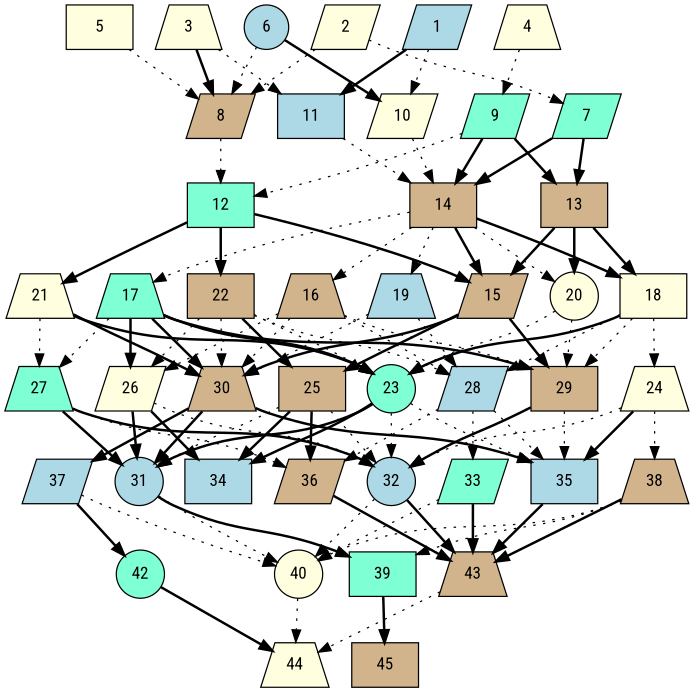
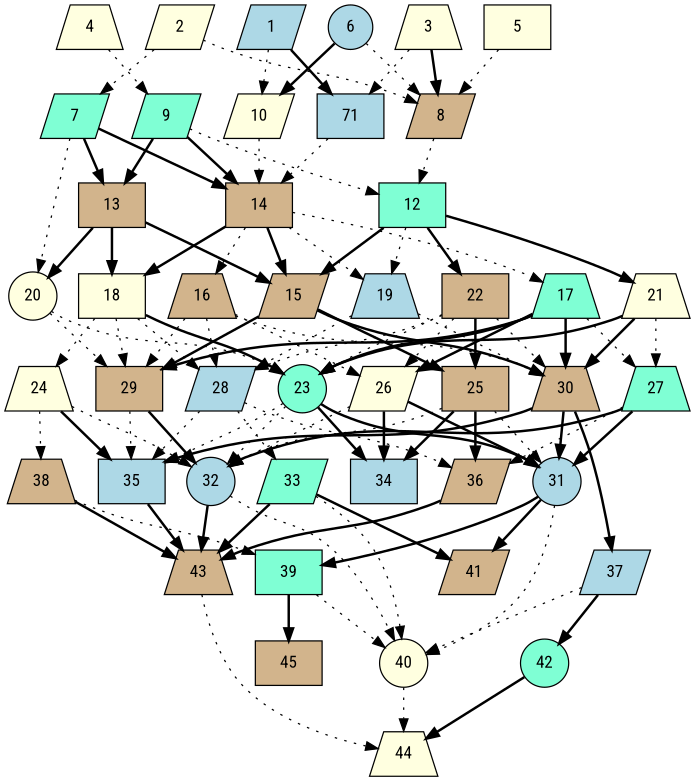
node "11": label "11" -> "71"
edge "12" -> "19": added
edge "14" -> "20": now "7" -> "20"
edge "38" -> "40": now "39" -> "40"
node "41": added
